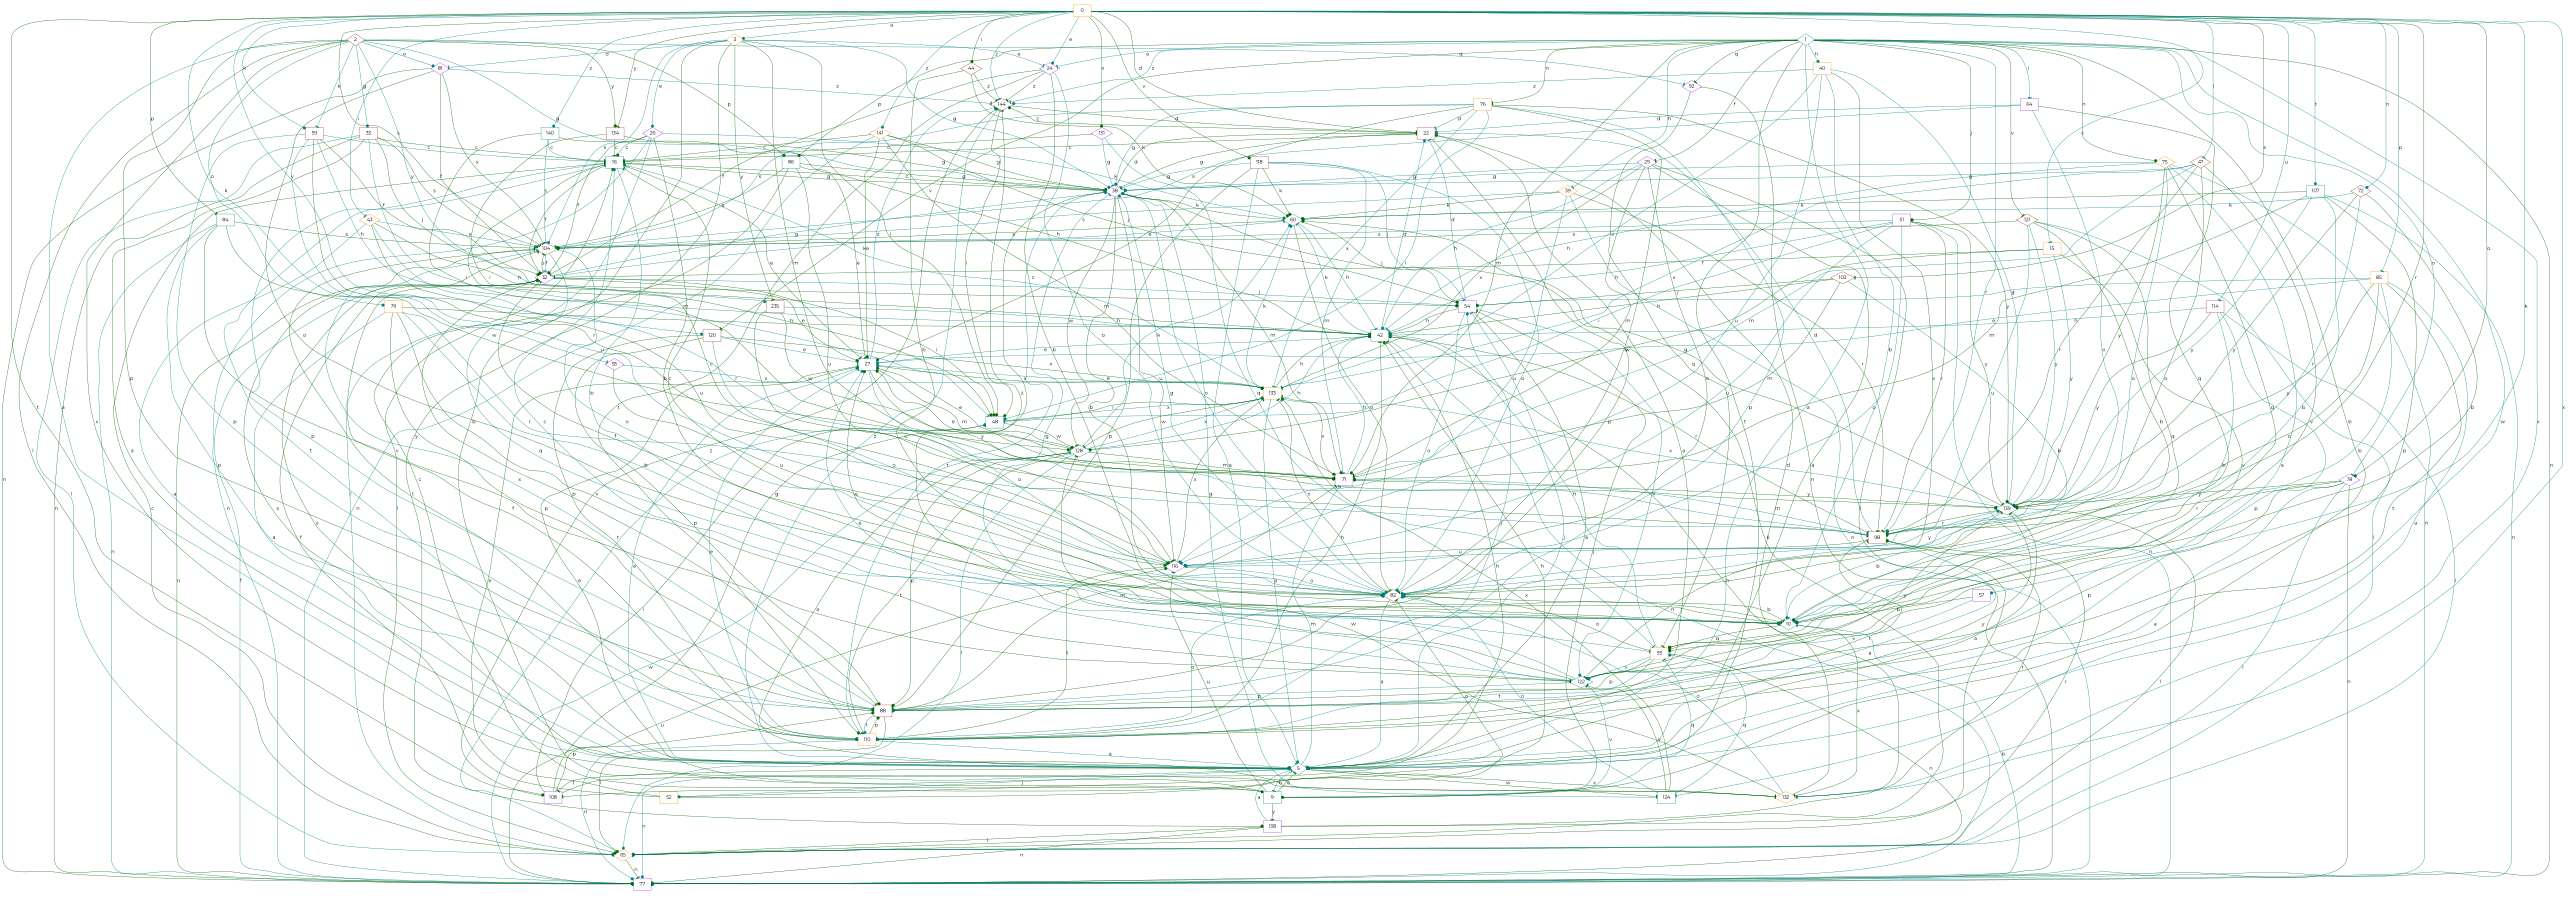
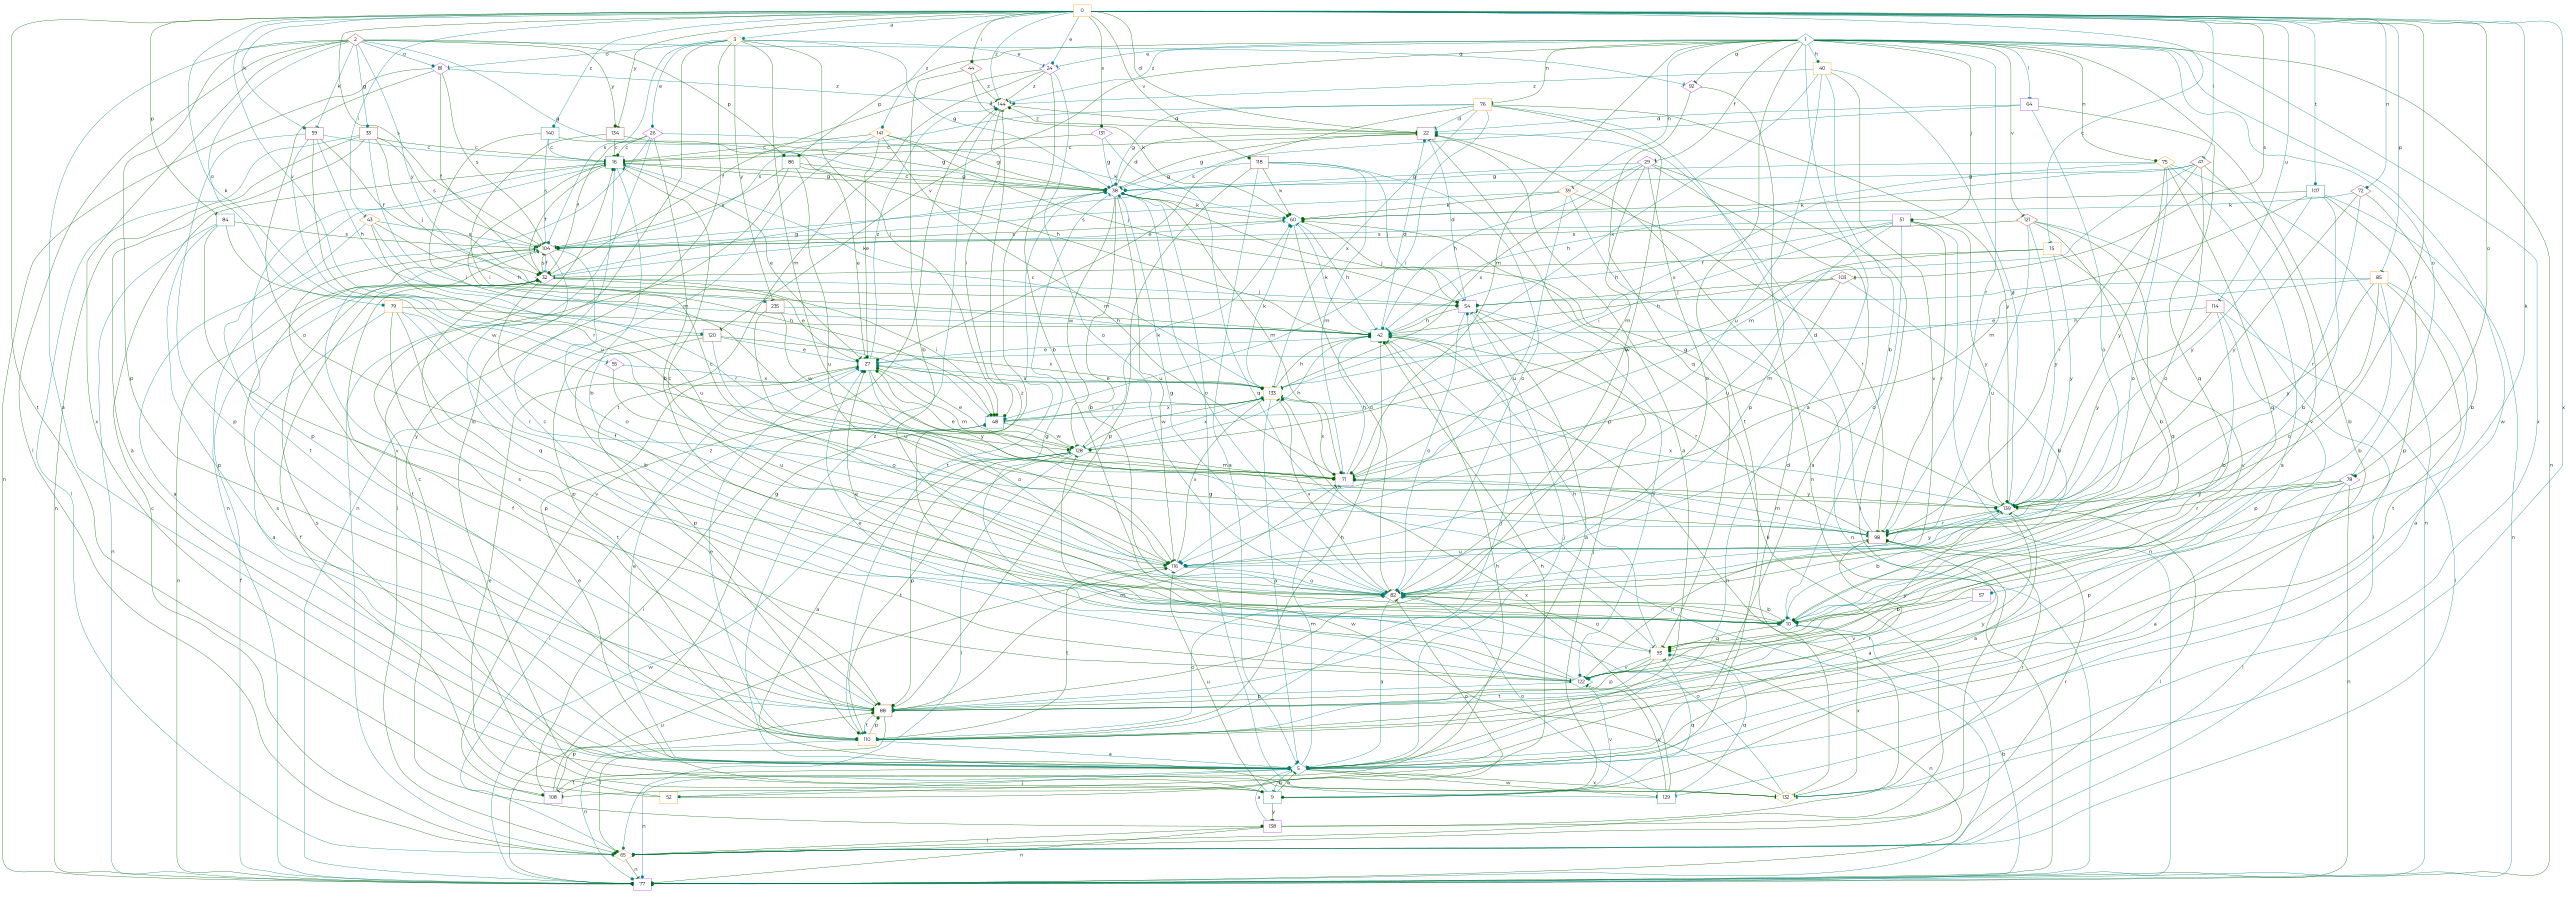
node "124": label "124" -> "129"
